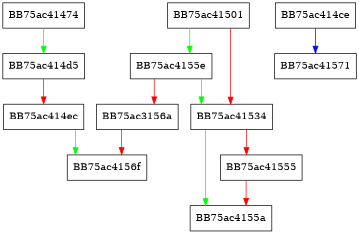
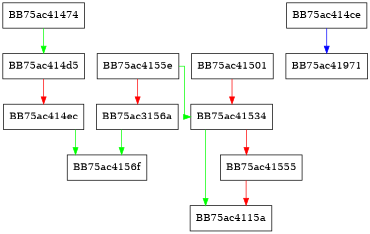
edge "BB75ac41501" -> "BB75ac4155e": removed
node "BB75ac41571": label "BB75ac41571" -> "BB75ac41971"
edge "BB75ac3156a" -> "BB75ac4156f": color red -> green
node "BB75ac4155a": label "BB75ac4155a" -> "BB75ac4115a"
